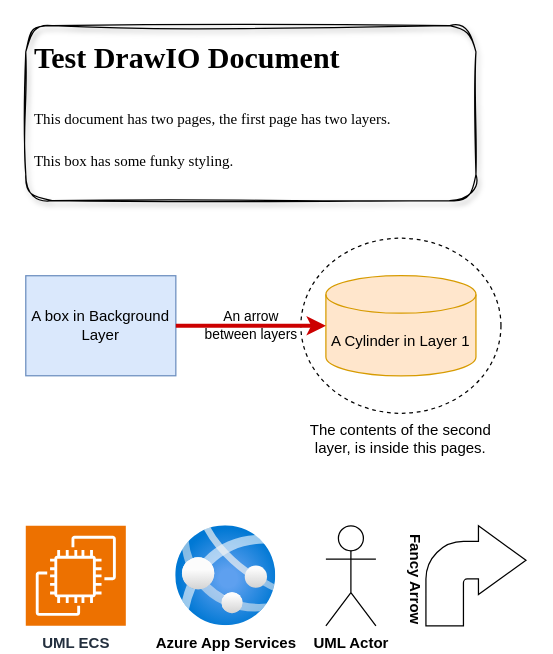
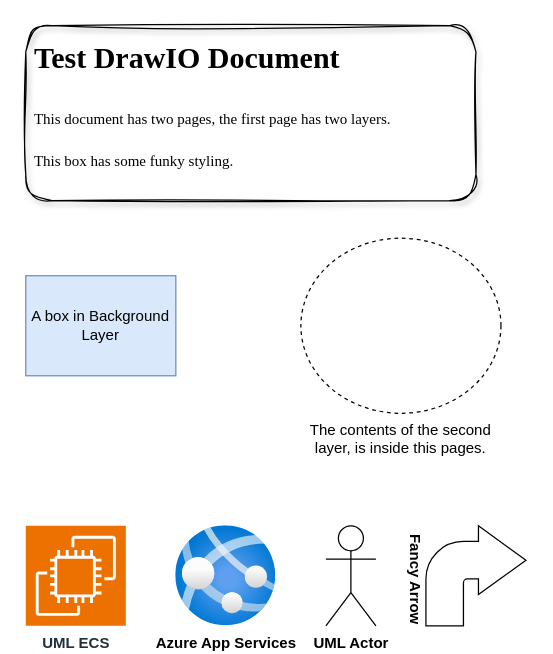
edge "A box in Background Layer" -> "A Cylinder in Layer 1": removed, label "An arrow between layers"
node "A Cylinder in Layer 1": removed
